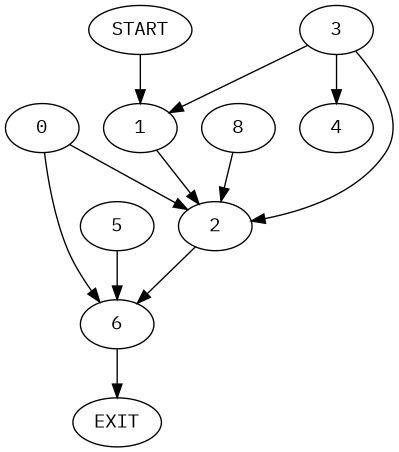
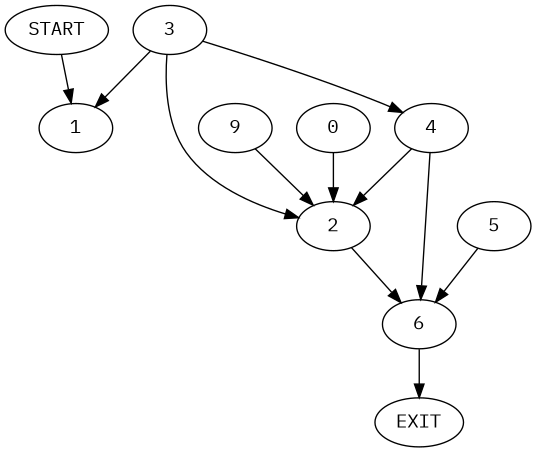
node "8": label "8" -> "9"
edge "1" -> "2": now "4" -> "2"
edge "0" -> "6": now "4" -> "6"
